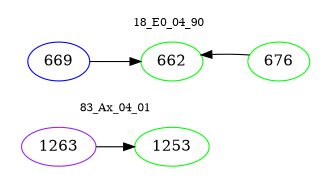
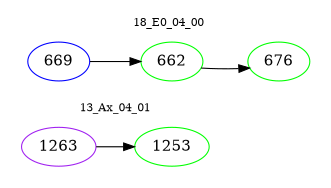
cluster "18_E0_04_90": label "18_E0_04_90" -> "18_E0_04_00"
edge "676" -> "662": reversed
cluster "83_Ax_04_01": label "83_Ax_04_01" -> "13_Ax_04_01"
